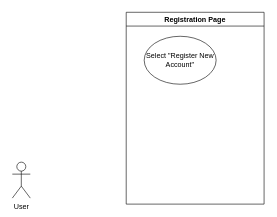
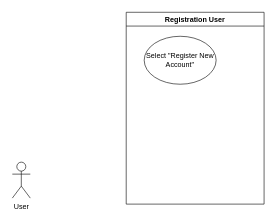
node "Registration Page": label "Registration Page" -> "Registration User"
